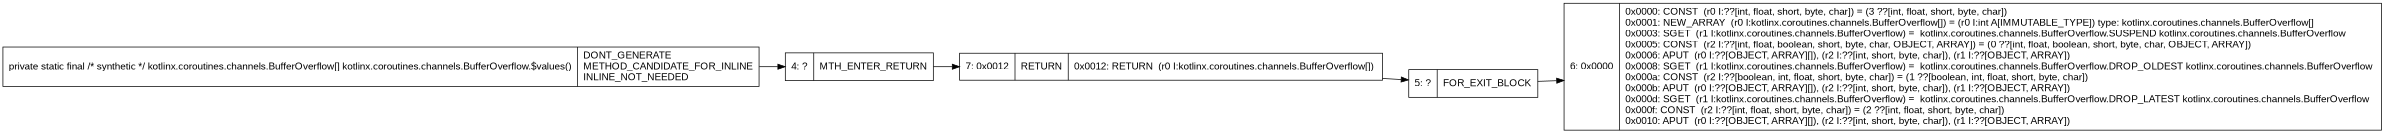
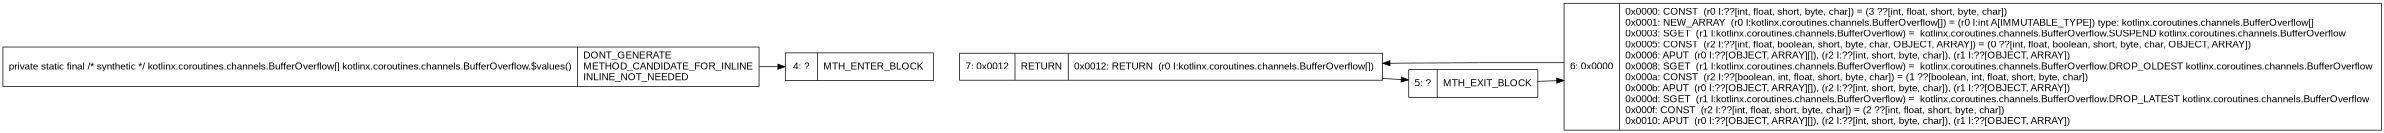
node "4: ?": text "MTH_ENTER_RETURN" -> "MTH_ENTER_BLOCK"
edge "4: ?" -> "7: 0x0012": now "6: 0x0000" -> "7: 0x0012"
node "5: ?": text "FOR_EXIT_BLOCK" -> "MTH_EXIT_BLOCK"
